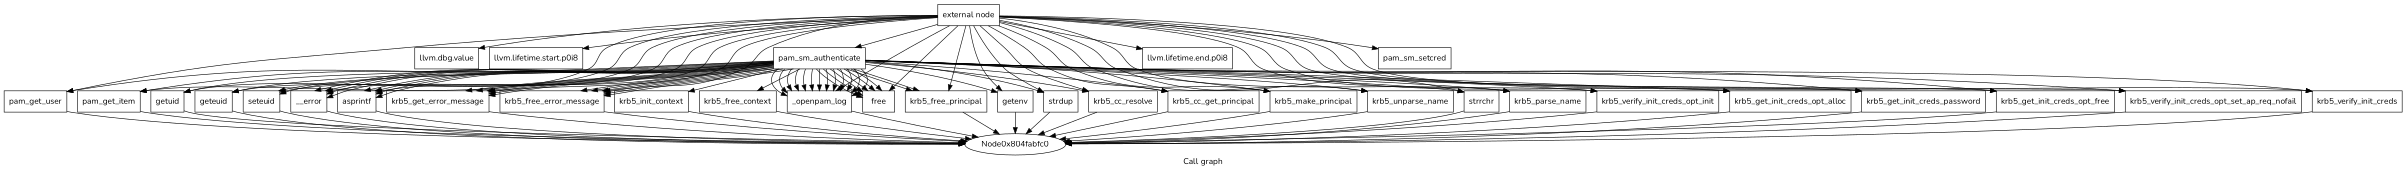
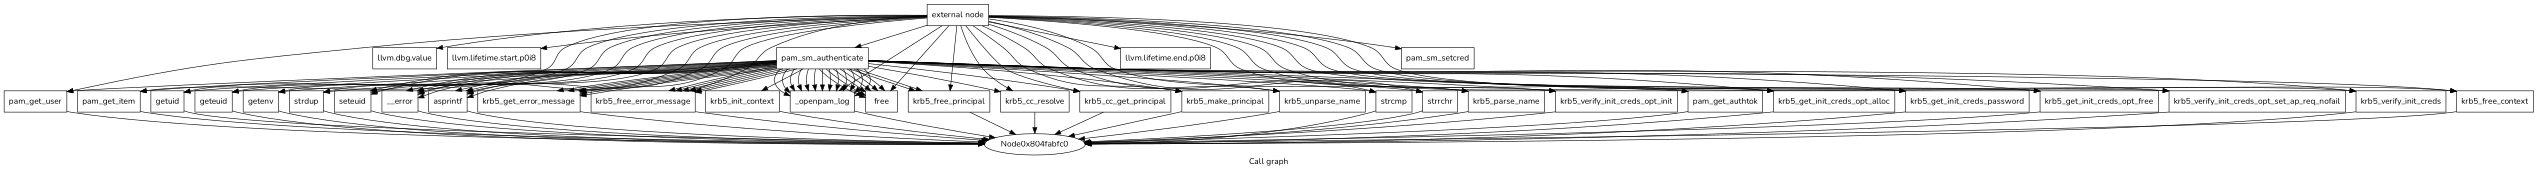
edge "external node" -> "krb5_free_context": added
node "strcmp": added
node "pam_get_authtok": added
